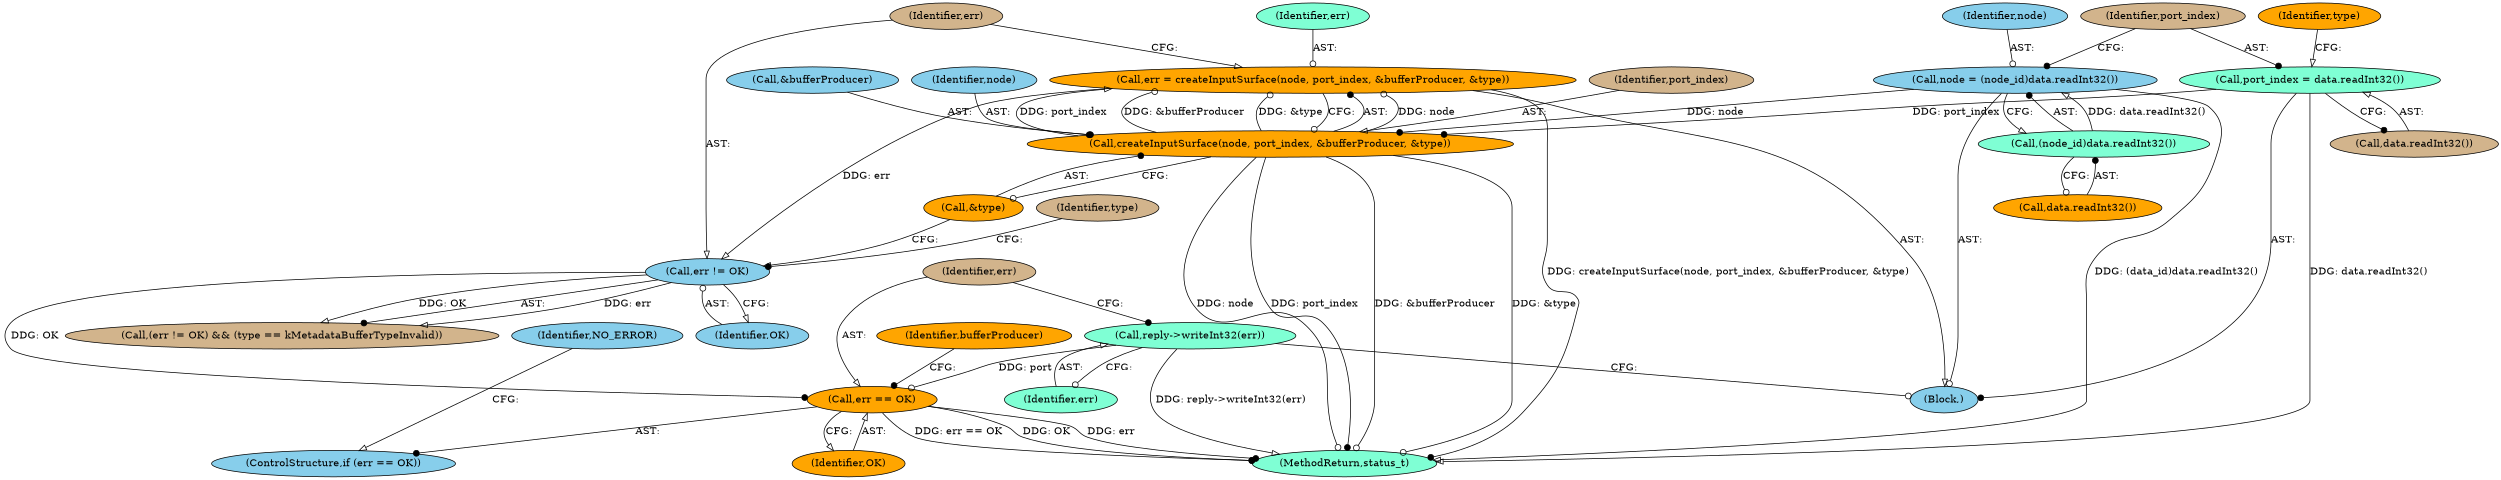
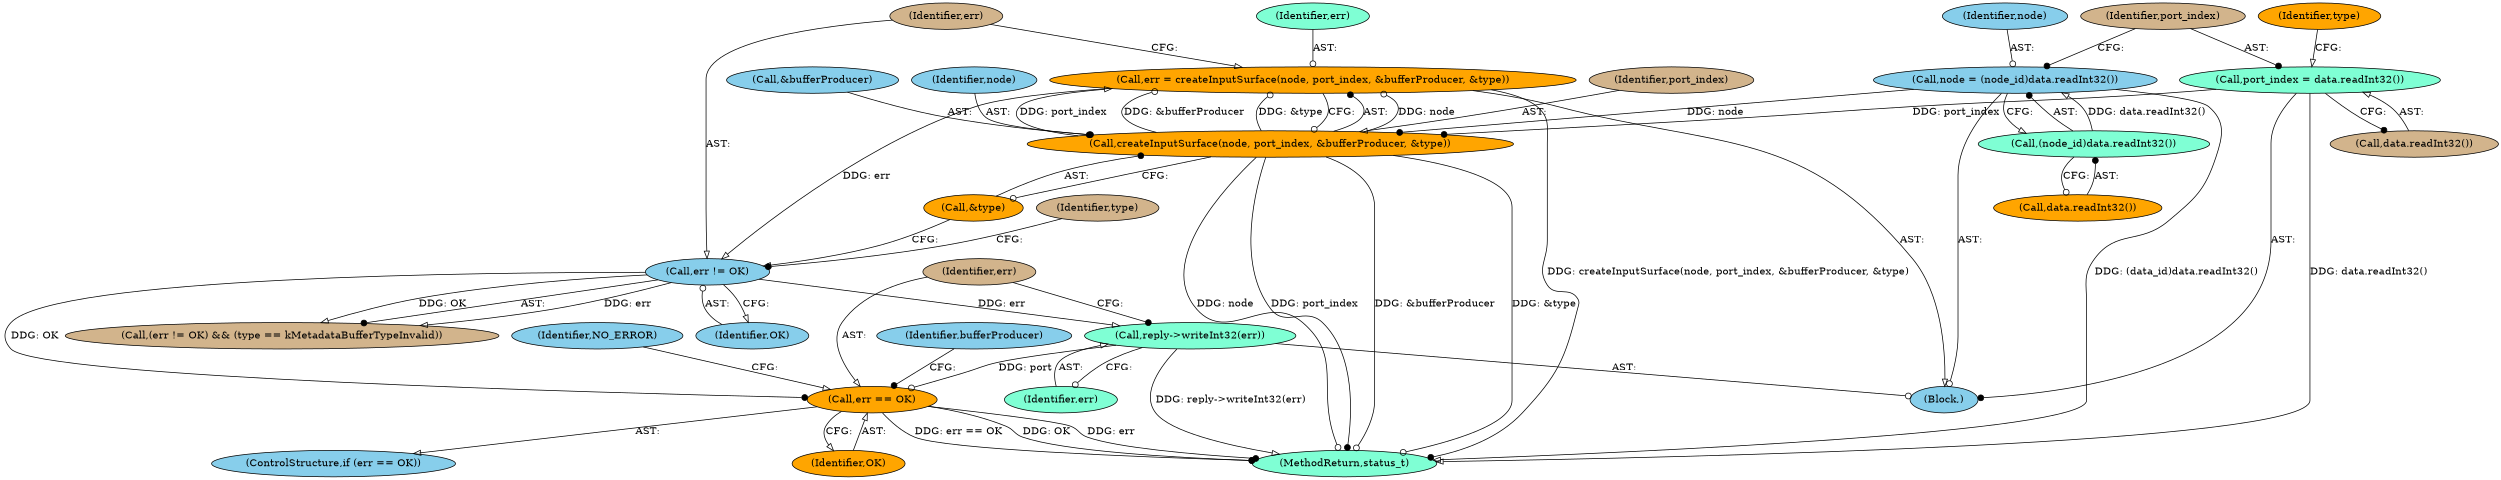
edge "(Call,err != OK)" -> "(Call,reply->writeInt32(err))": added, label "DDG: err"
node "(Identifier,bufferProducer)": fillcolor orange -> skyblue
edge "(Call,reply->writeInt32(err))" -> "(Block,)": label "CFG: " -> "AST: "
edge "(Identifier,NO_ERROR)" -> "(ControlStructure,if (err == OK))": now "(Identifier,NO_ERROR)" -> "(Call,err == OK)"
edge "(Call,err == OK)" -> "(ControlStructure,if (err == OK))": arrowhead dot -> onormal
